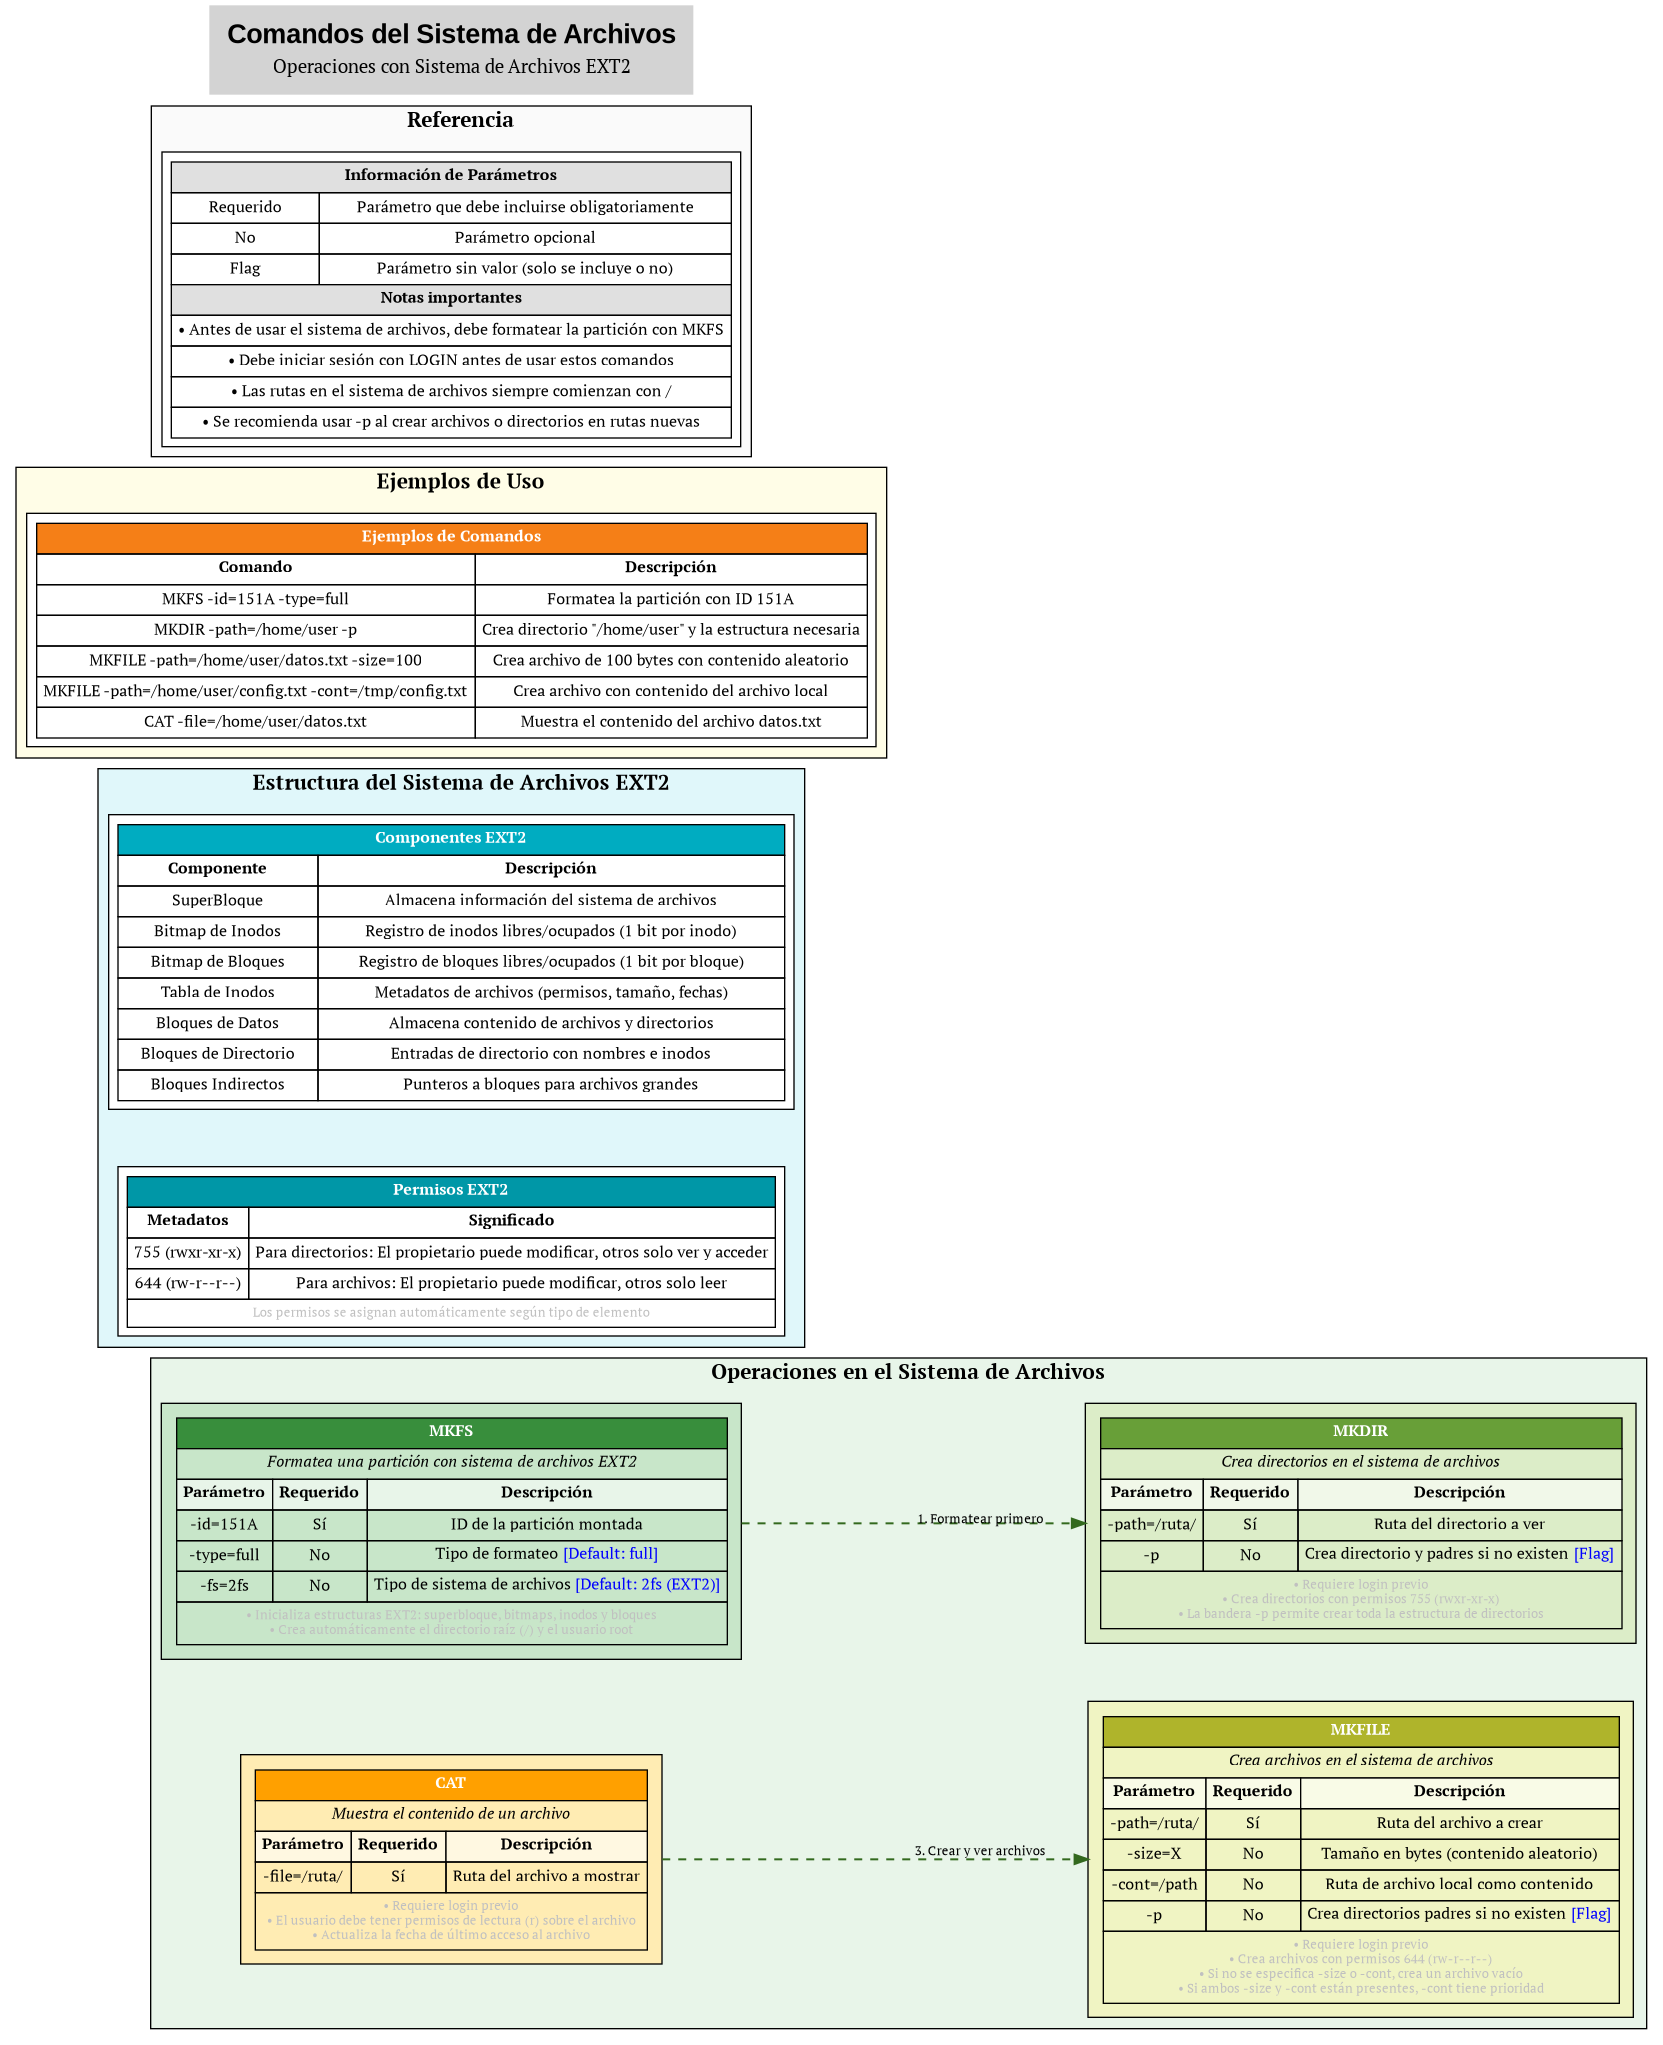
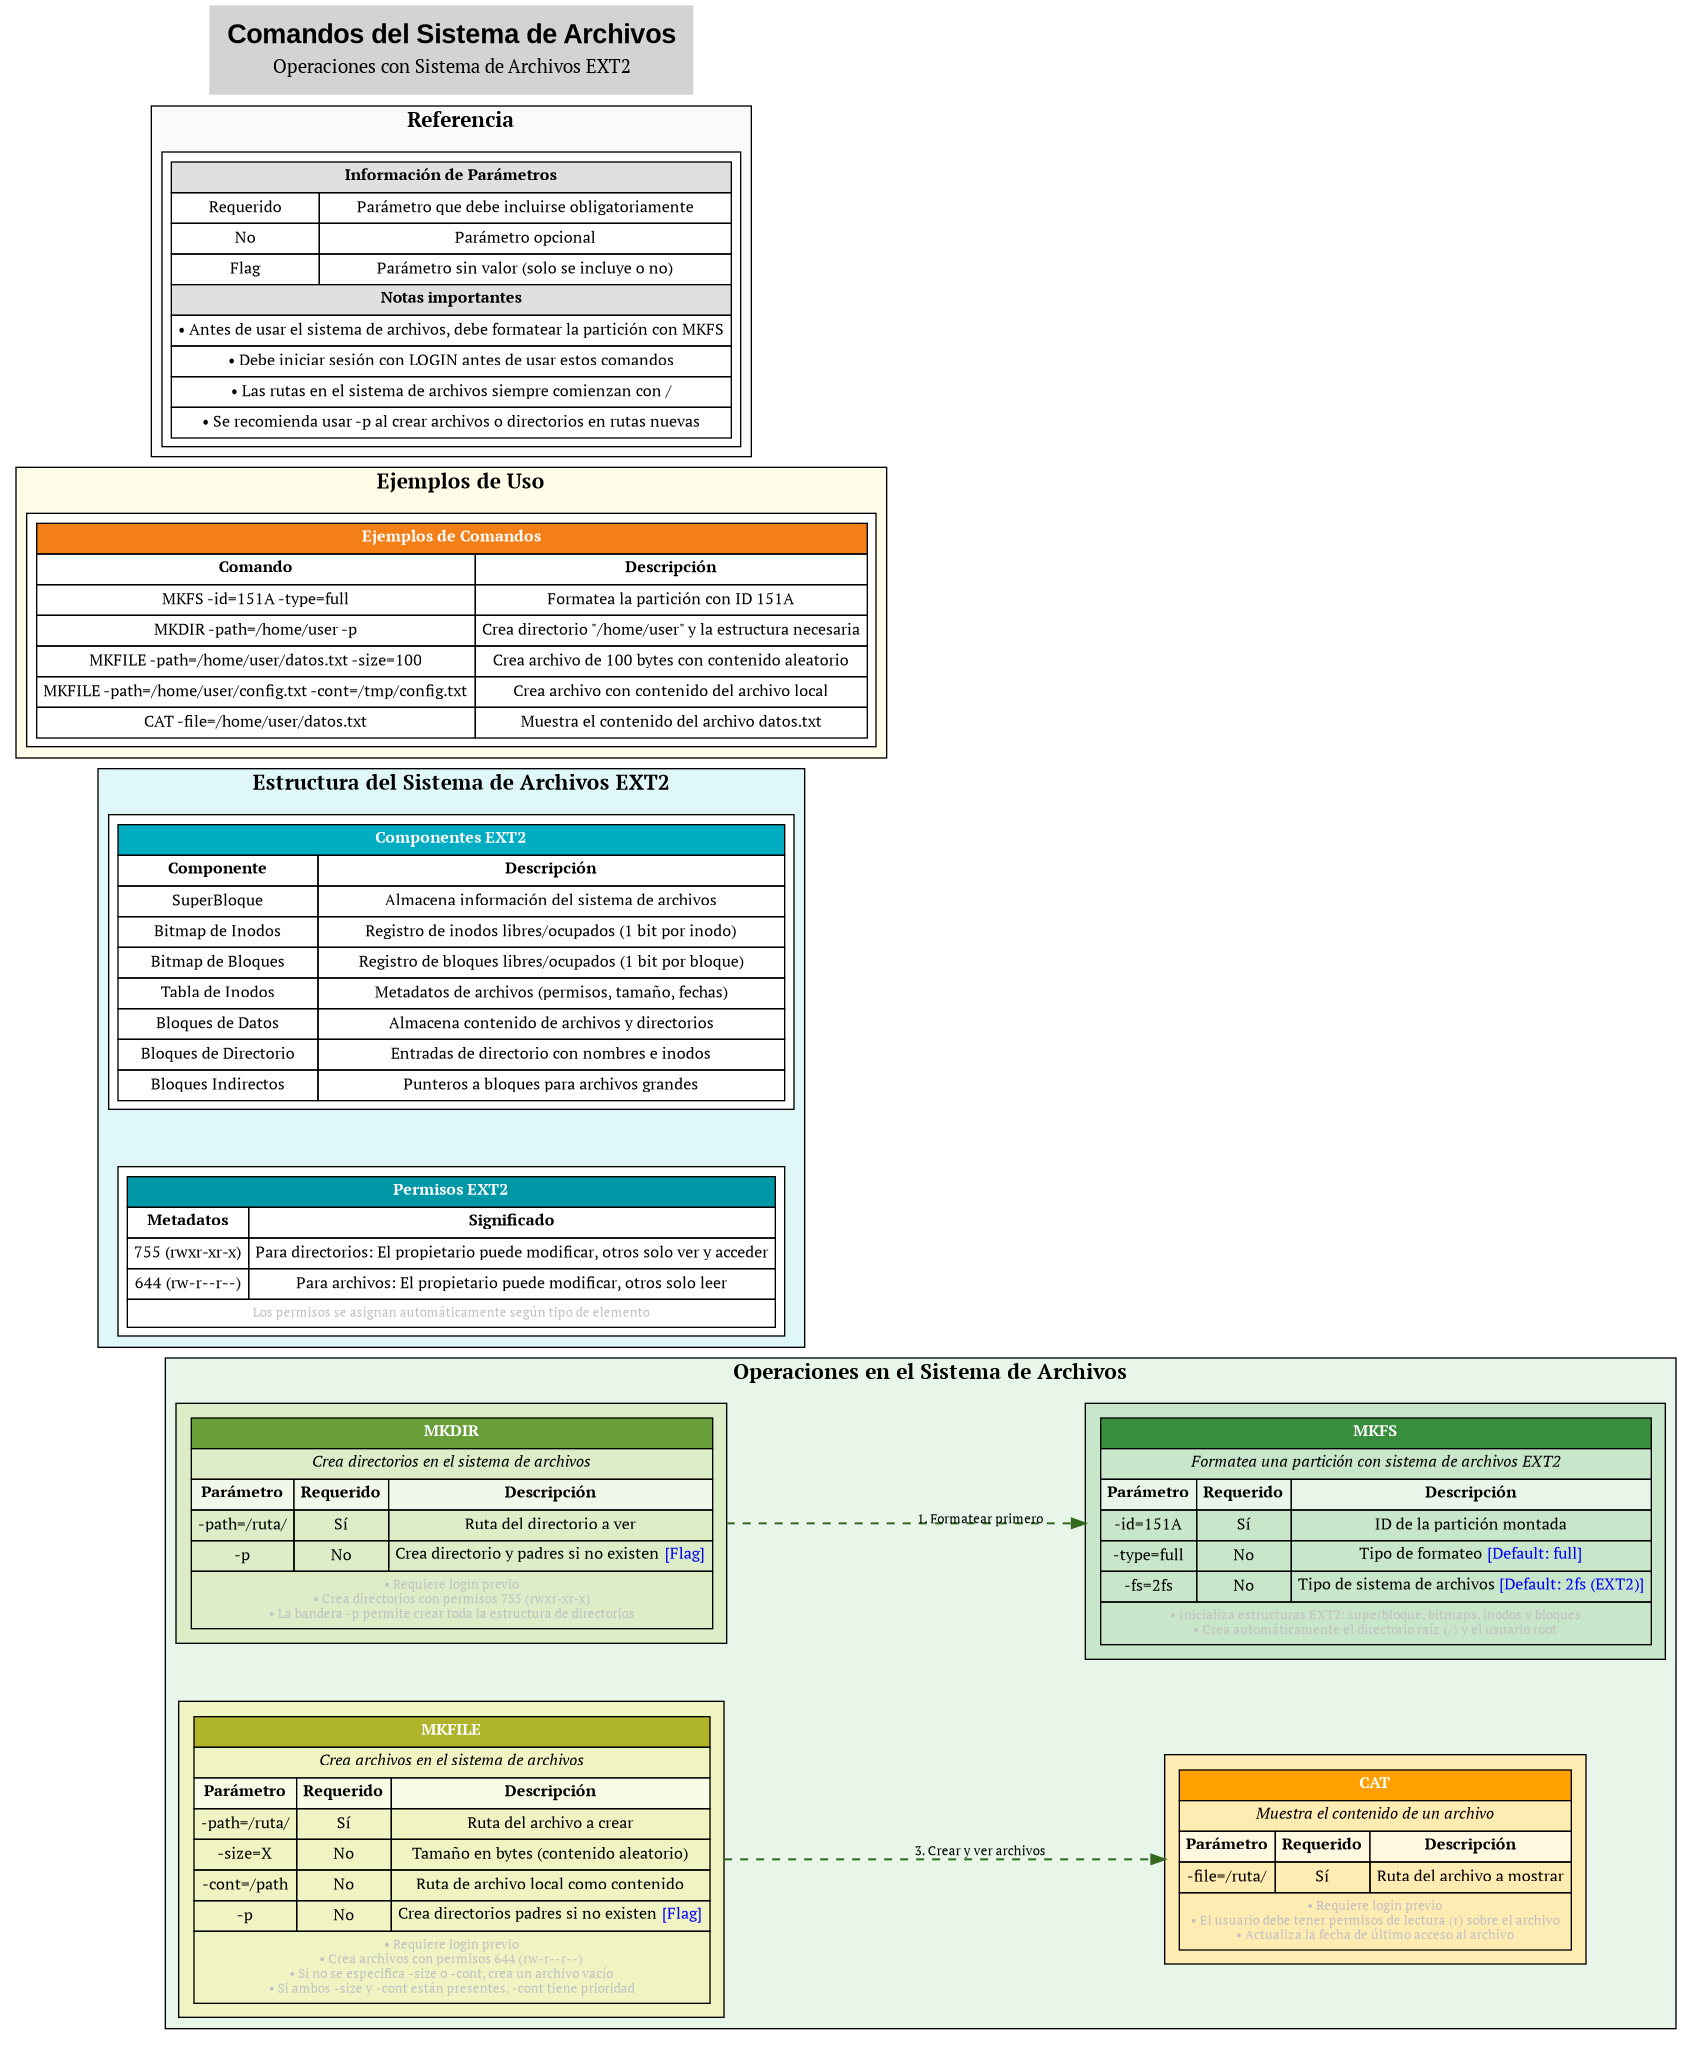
edge "MKFS" -> "MKDIR": reversed
edge "CAT" -> "MKFILE": reversed
